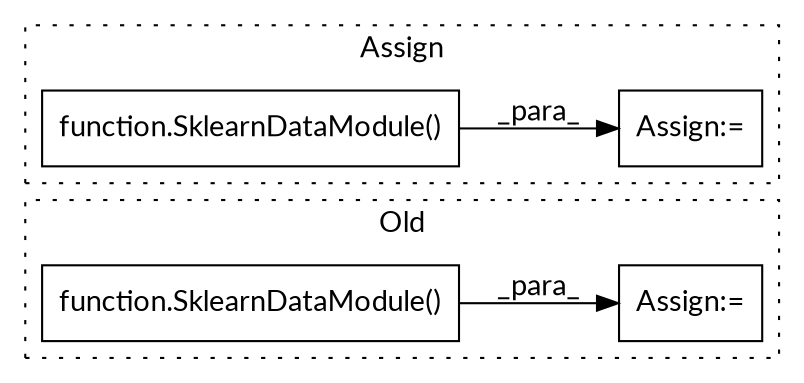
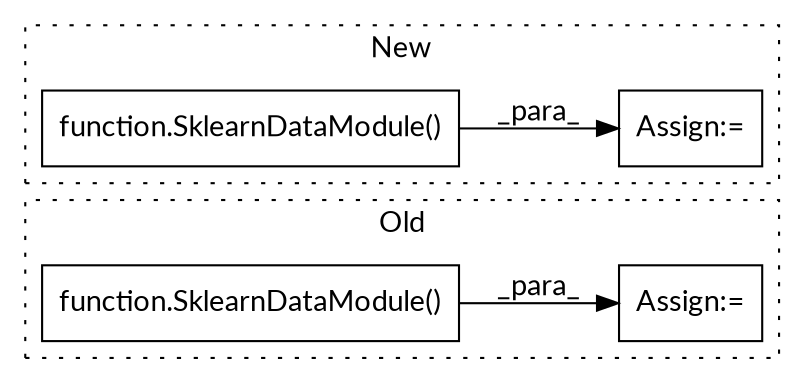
cluster "Assign": label "Assign" -> "New"
